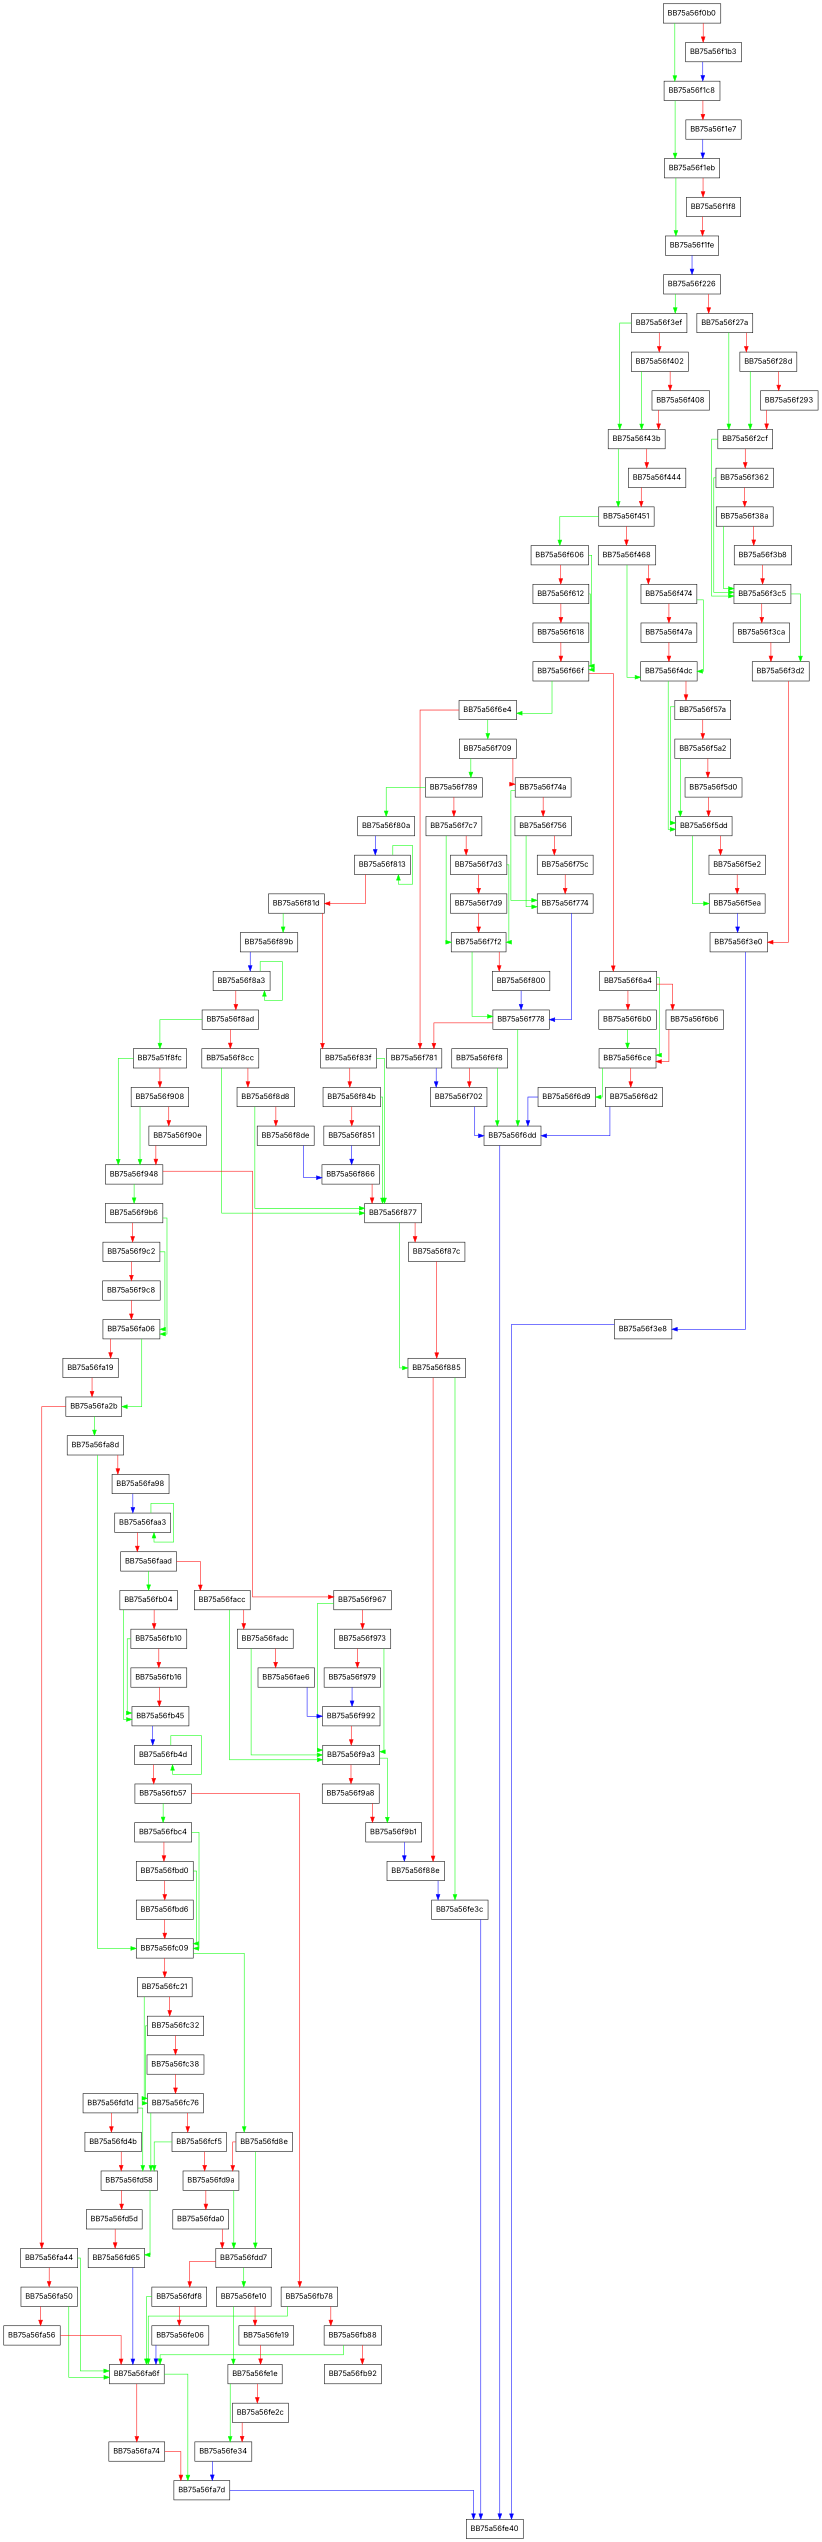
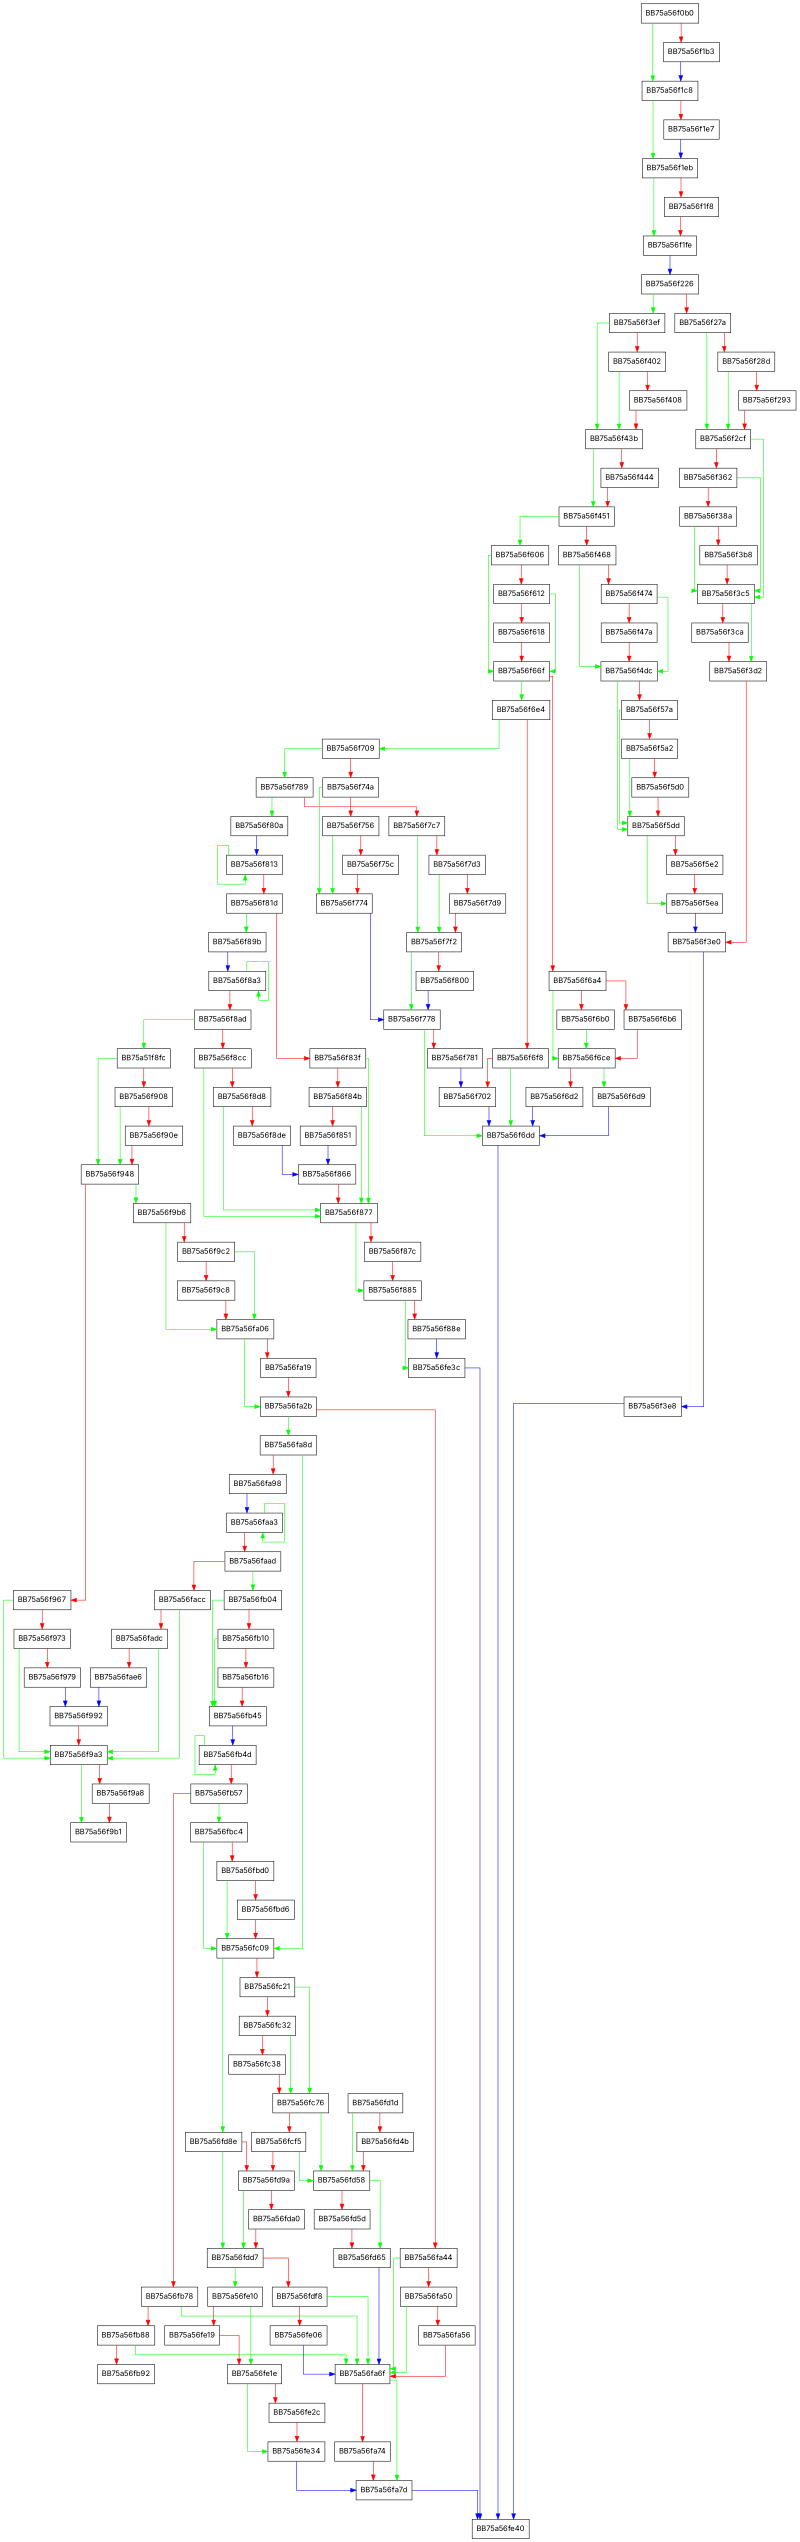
edge "BB75a56f6e4" -> "BB75a56f781": now "BB75a56f6e4" -> "BB75a56f6f8"
edge "BB75a56f9b1" -> "BB75a56f88e": removed
